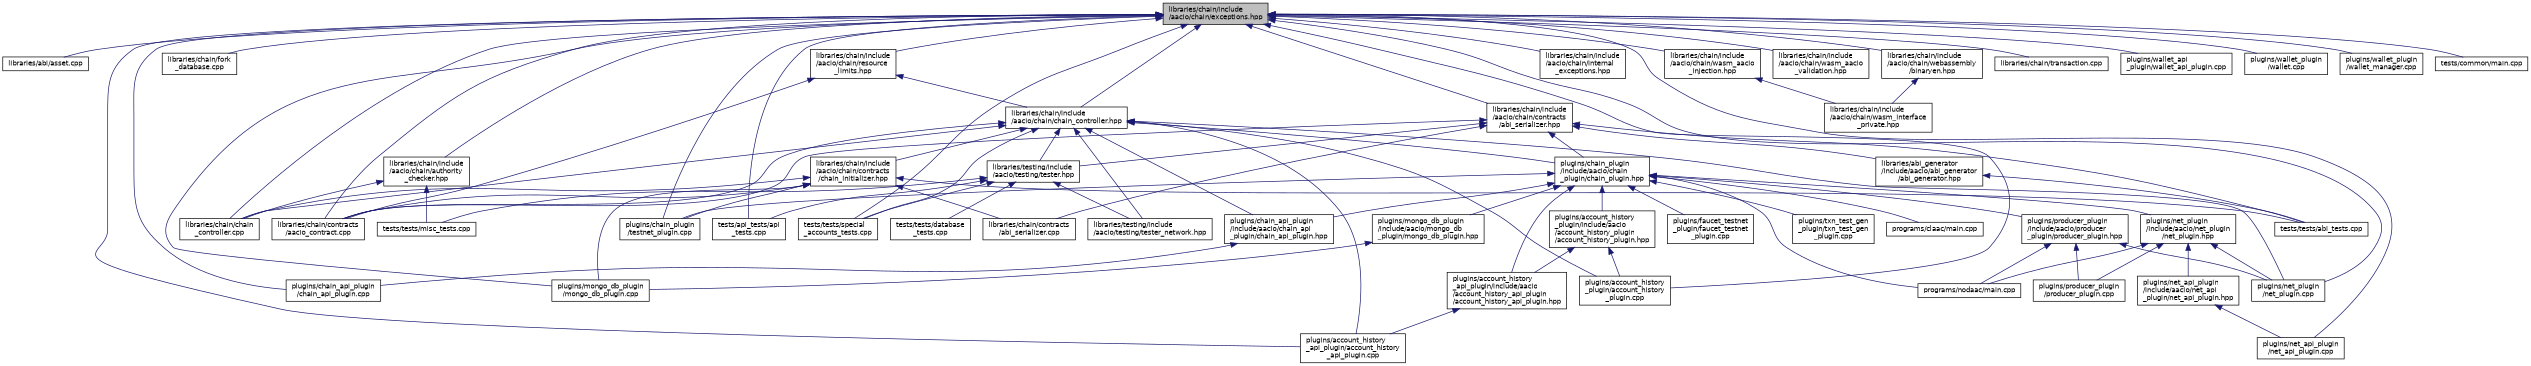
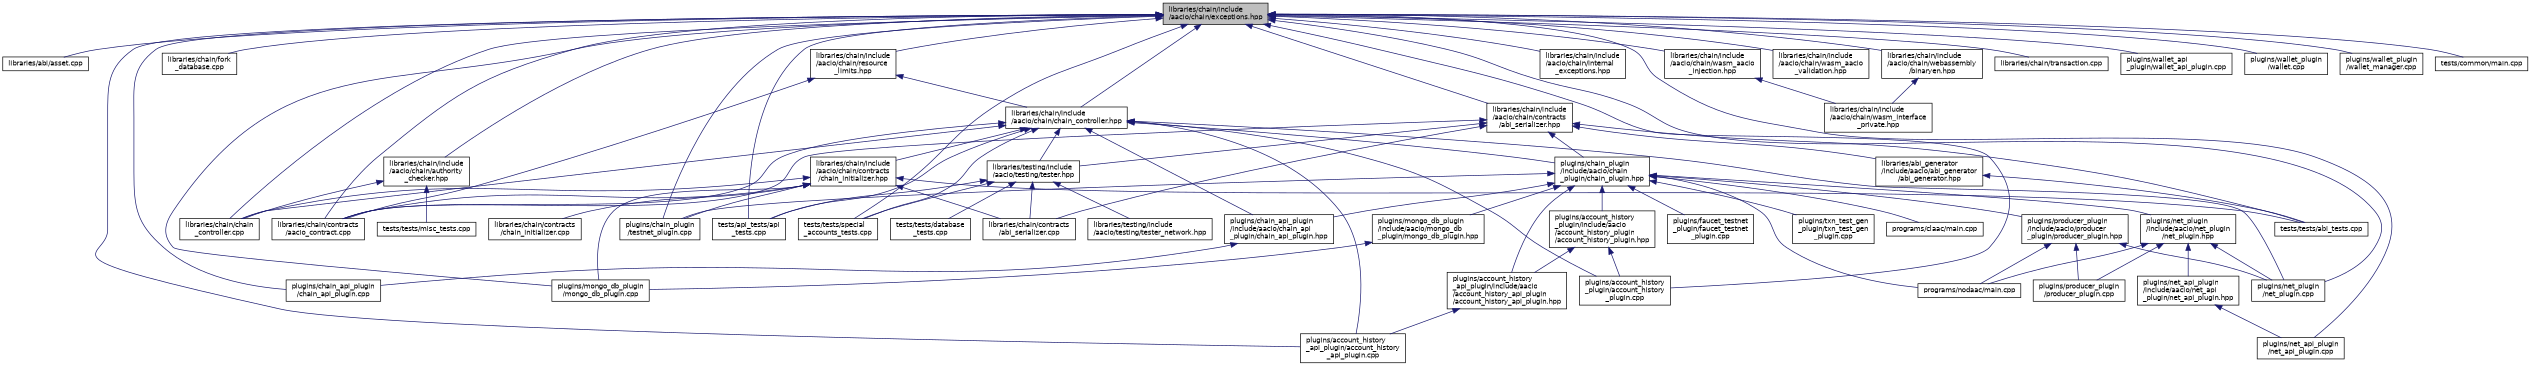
edge "libraries/testing/include /aacio/testing/tester_network.hpp" -> "libraries/chain/include /aacio/chain/chain_controller.hpp": now "tests/api_tests/api _tests.cpp" -> "libraries/chain/include /aacio/chain/chain_controller.hpp"
edge "tests/tests/misc_tests.cpp" -> "libraries/testing/include /aacio/testing/tester.hpp": now "libraries/chain/contracts /abi_serializer.cpp" -> "libraries/testing/include /aacio/testing/tester.hpp"
node "libraries/chain/contracts /chain_initializer.cpp": added
